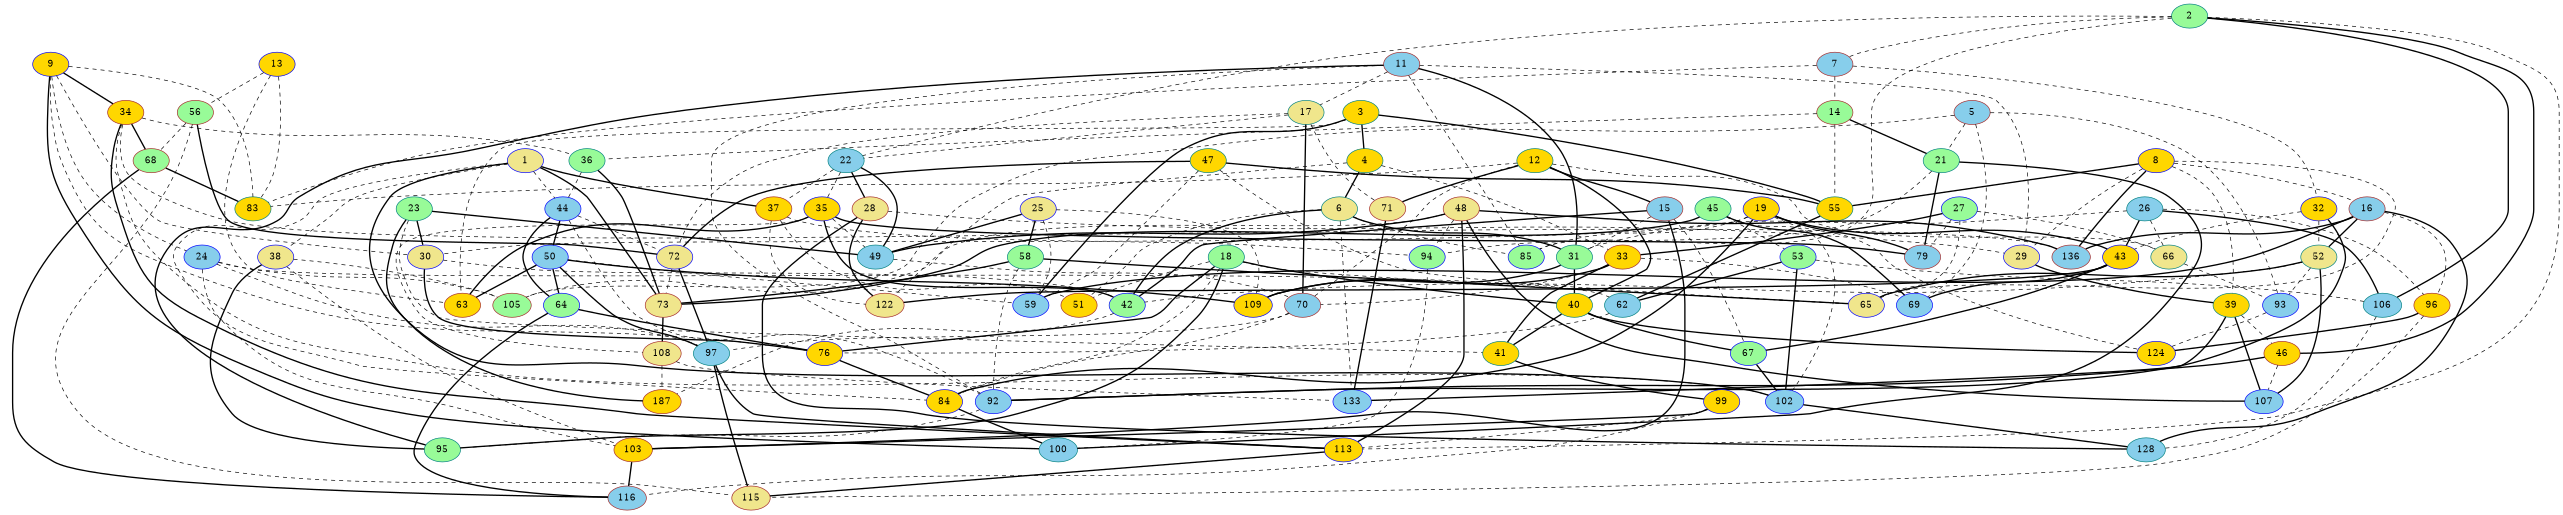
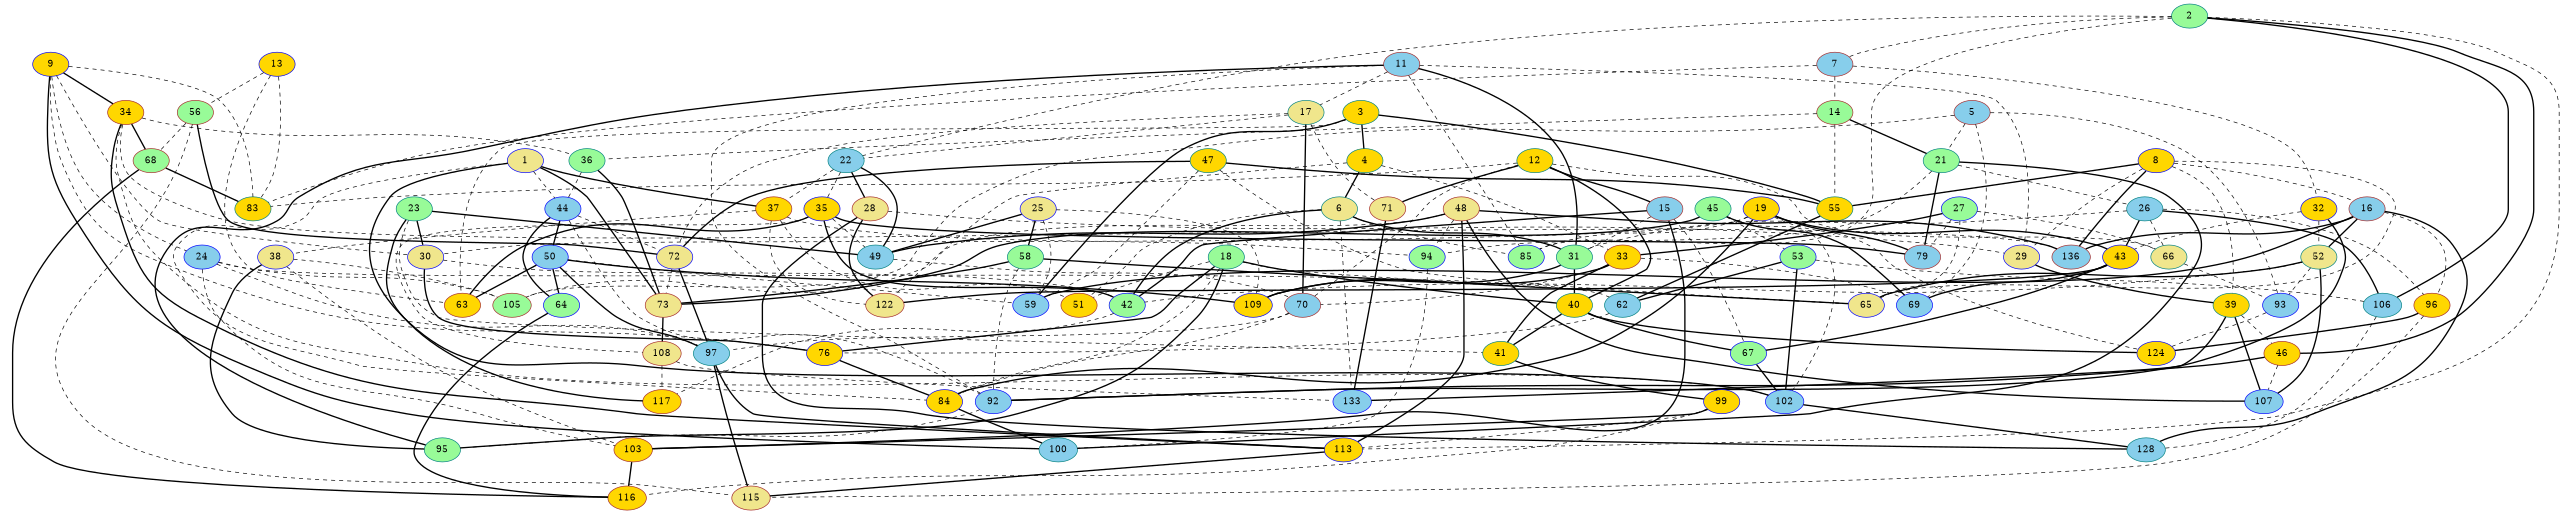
edge "21" -- "26": added
edge "1" -- "38": now "37" -- "38"
edge "64" -- "76": removed
node "187": label "187" -> "117"
node "116": fillcolor skyblue -> gold
